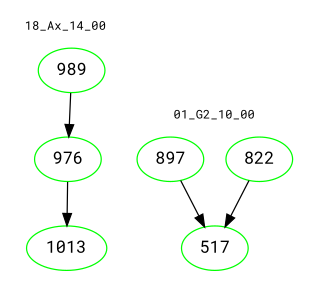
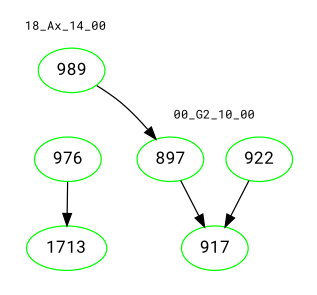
edge "989" -> "976": now "989" -> "897"
cluster "01_G2_10_00": label "01_G2_10_00" -> "00_G2_10_00"
node "822": label "822" -> "922"
node "1013": label "1013" -> "1713"
node "517": label "517" -> "917"
